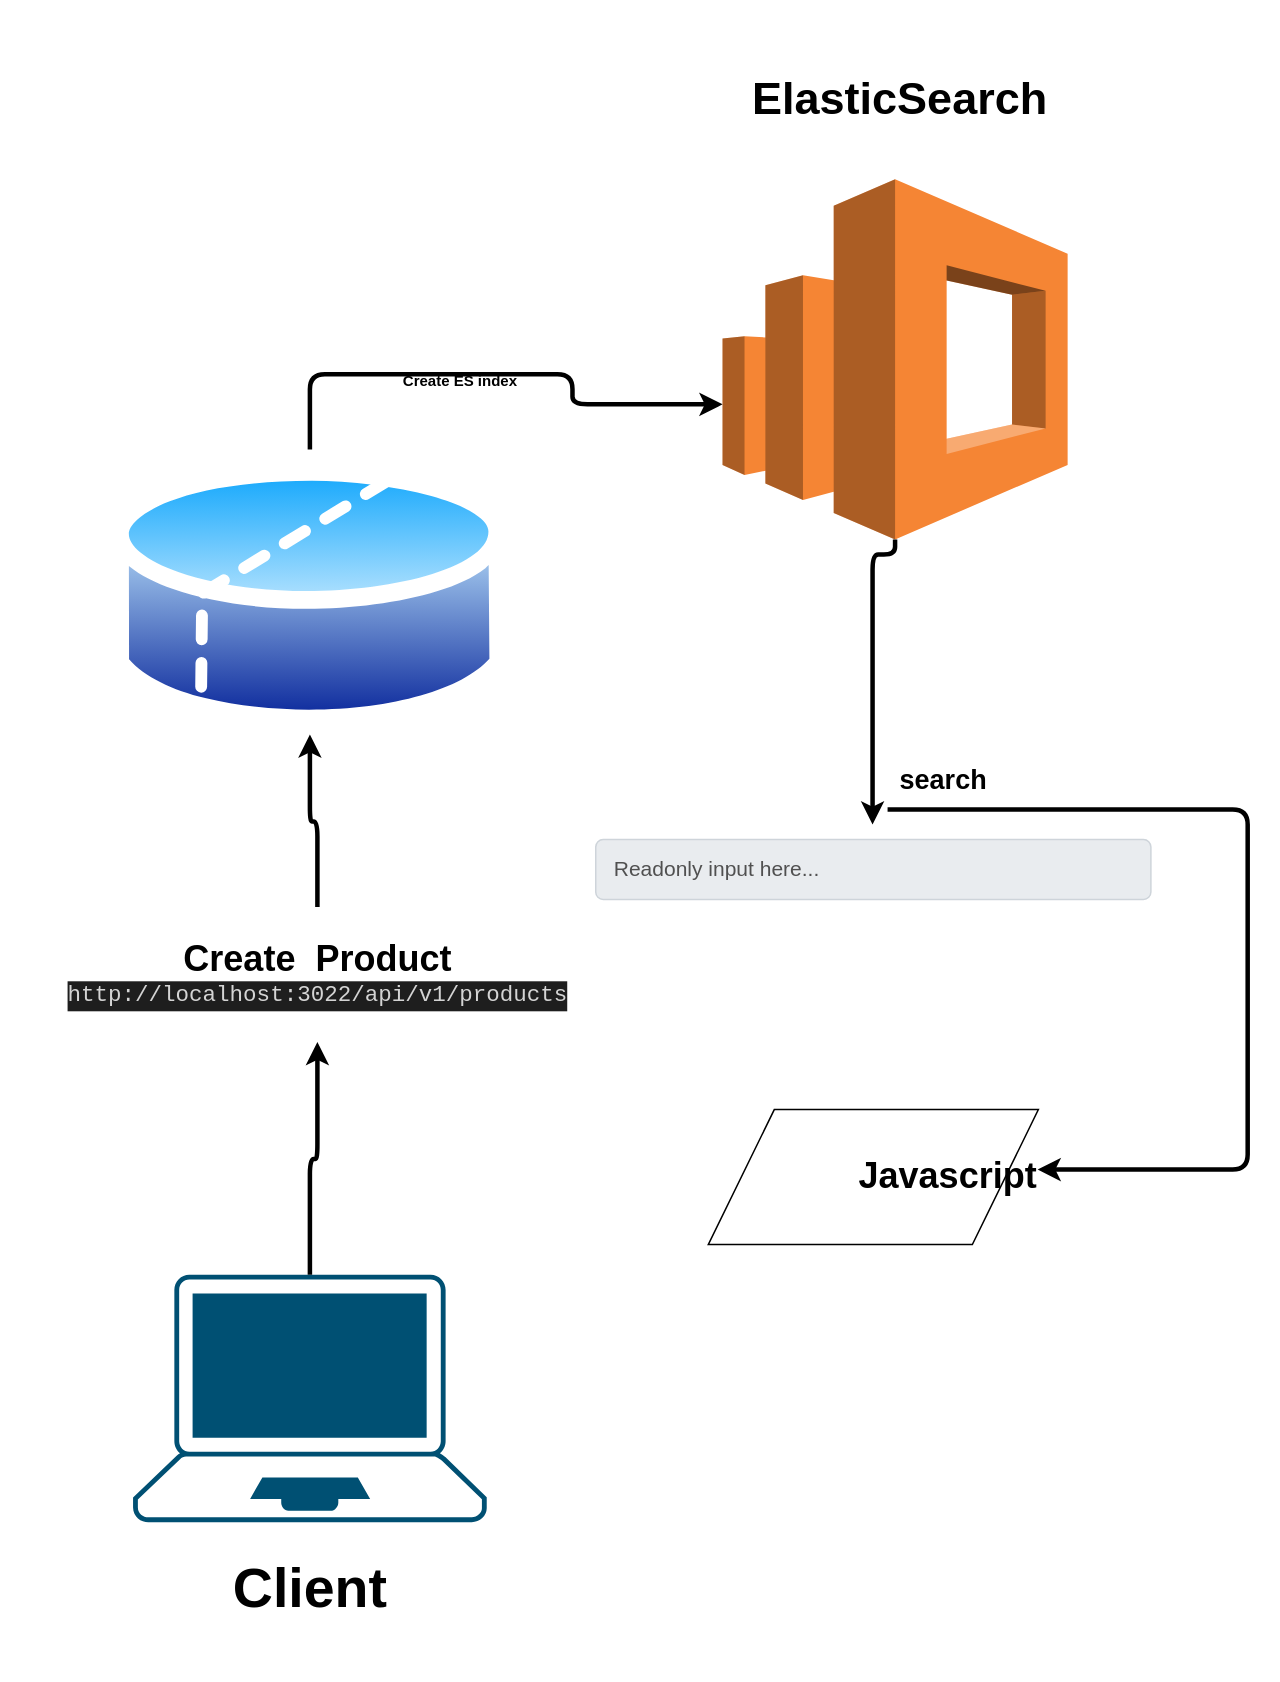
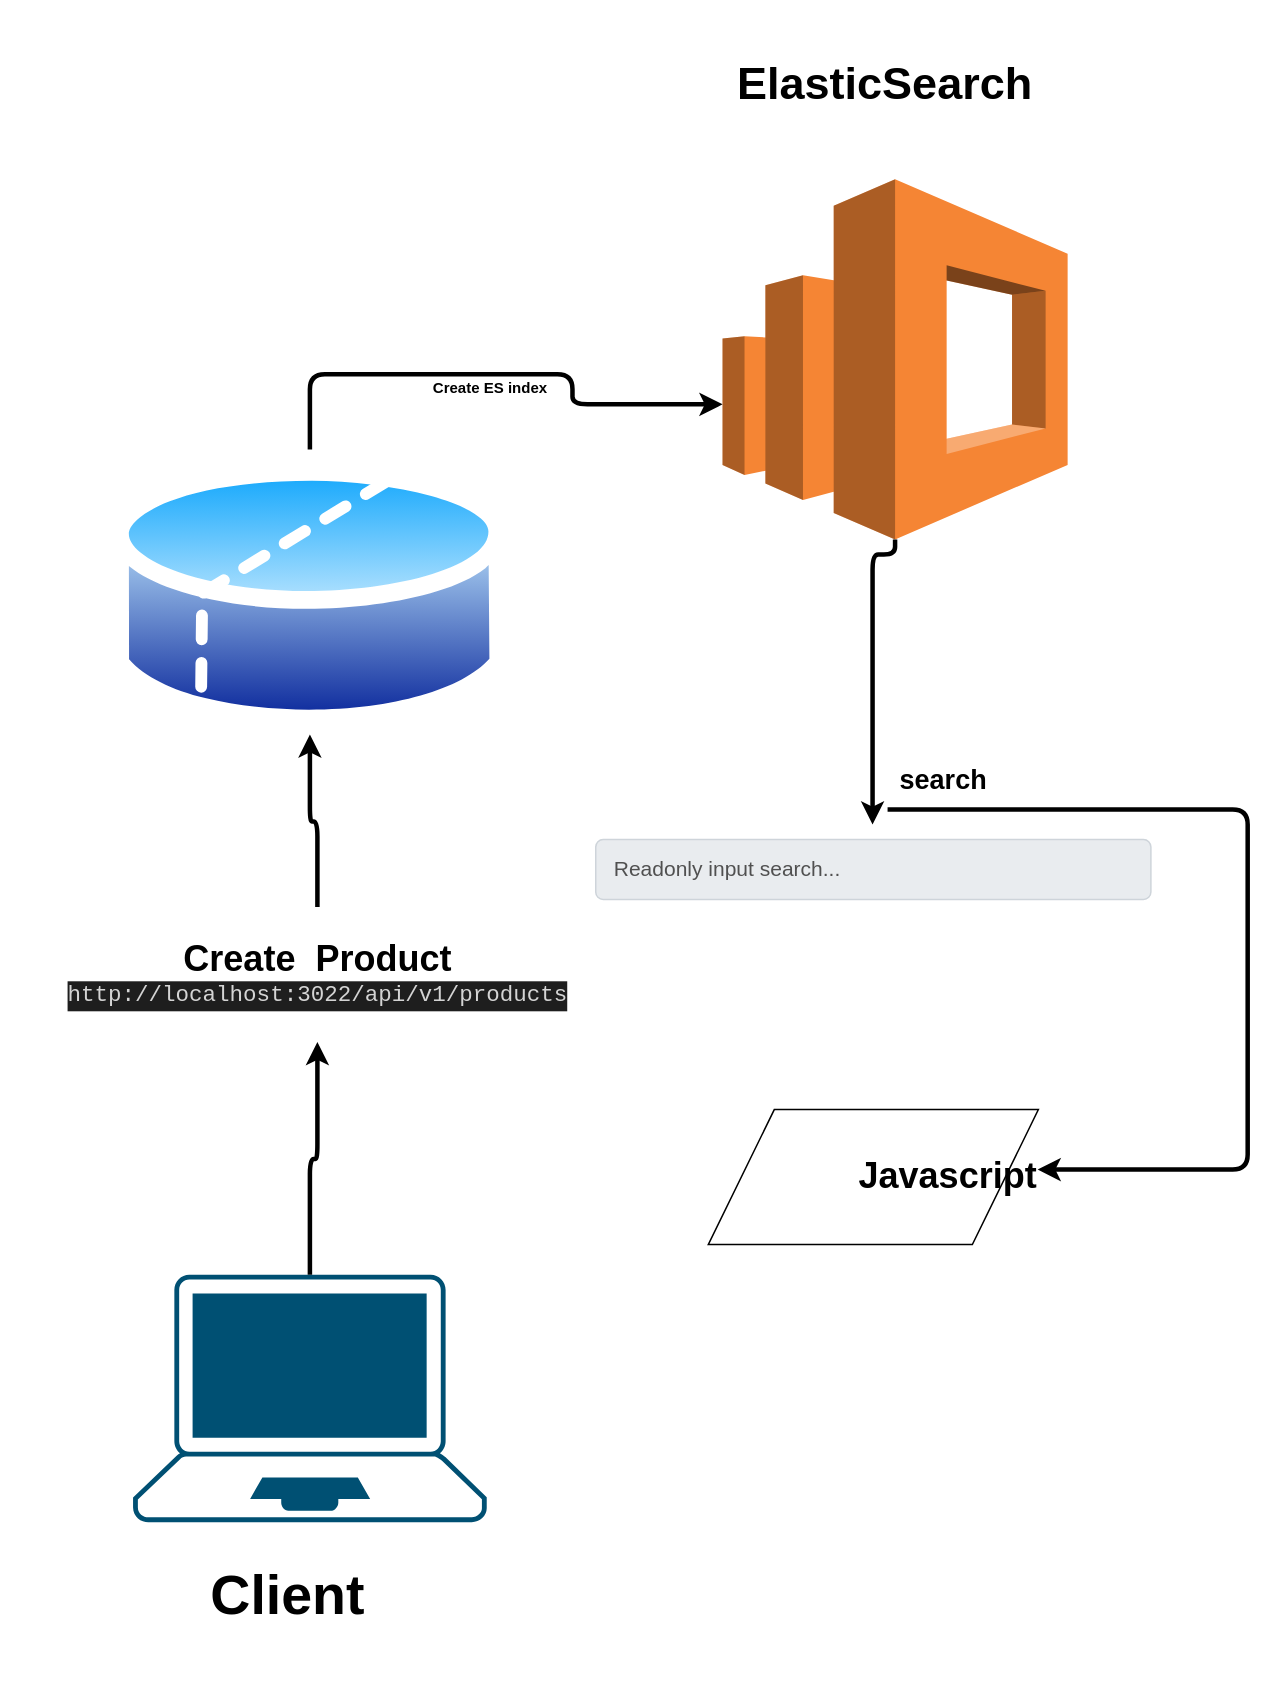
node "ElasticSearch": moved (899, 98) -> (884, 83)
node "Create ES index": moved (460, 374) -> (490, 382)
node "Readonly input here...": label "Readonly input here..." -> "Readonly input search..."
node "Client": moved (310, 1589) -> (287, 1597)
